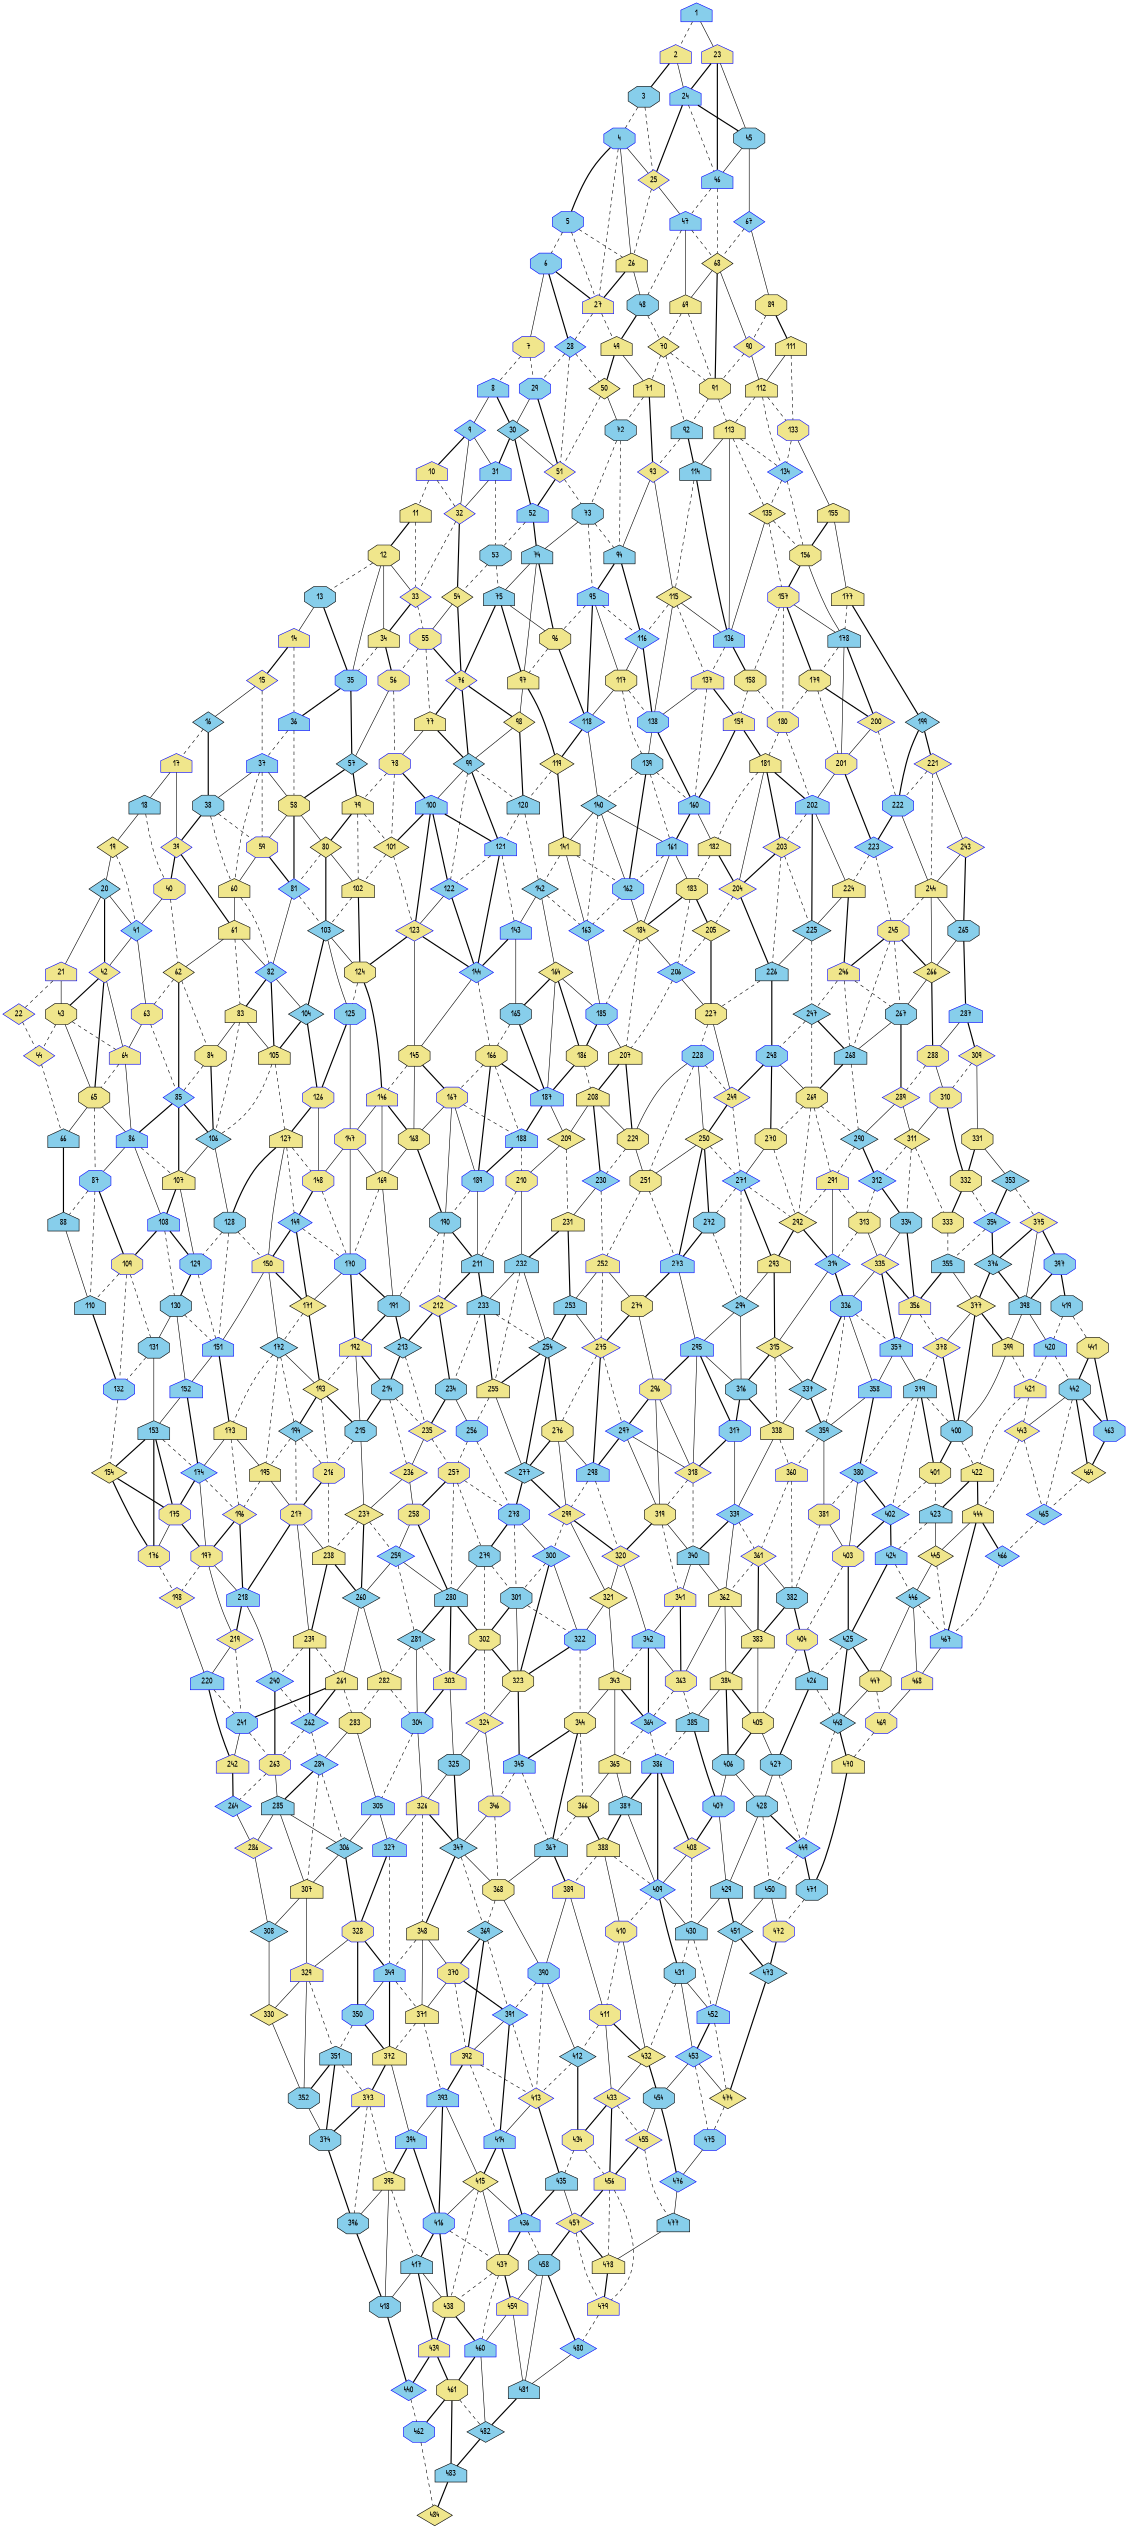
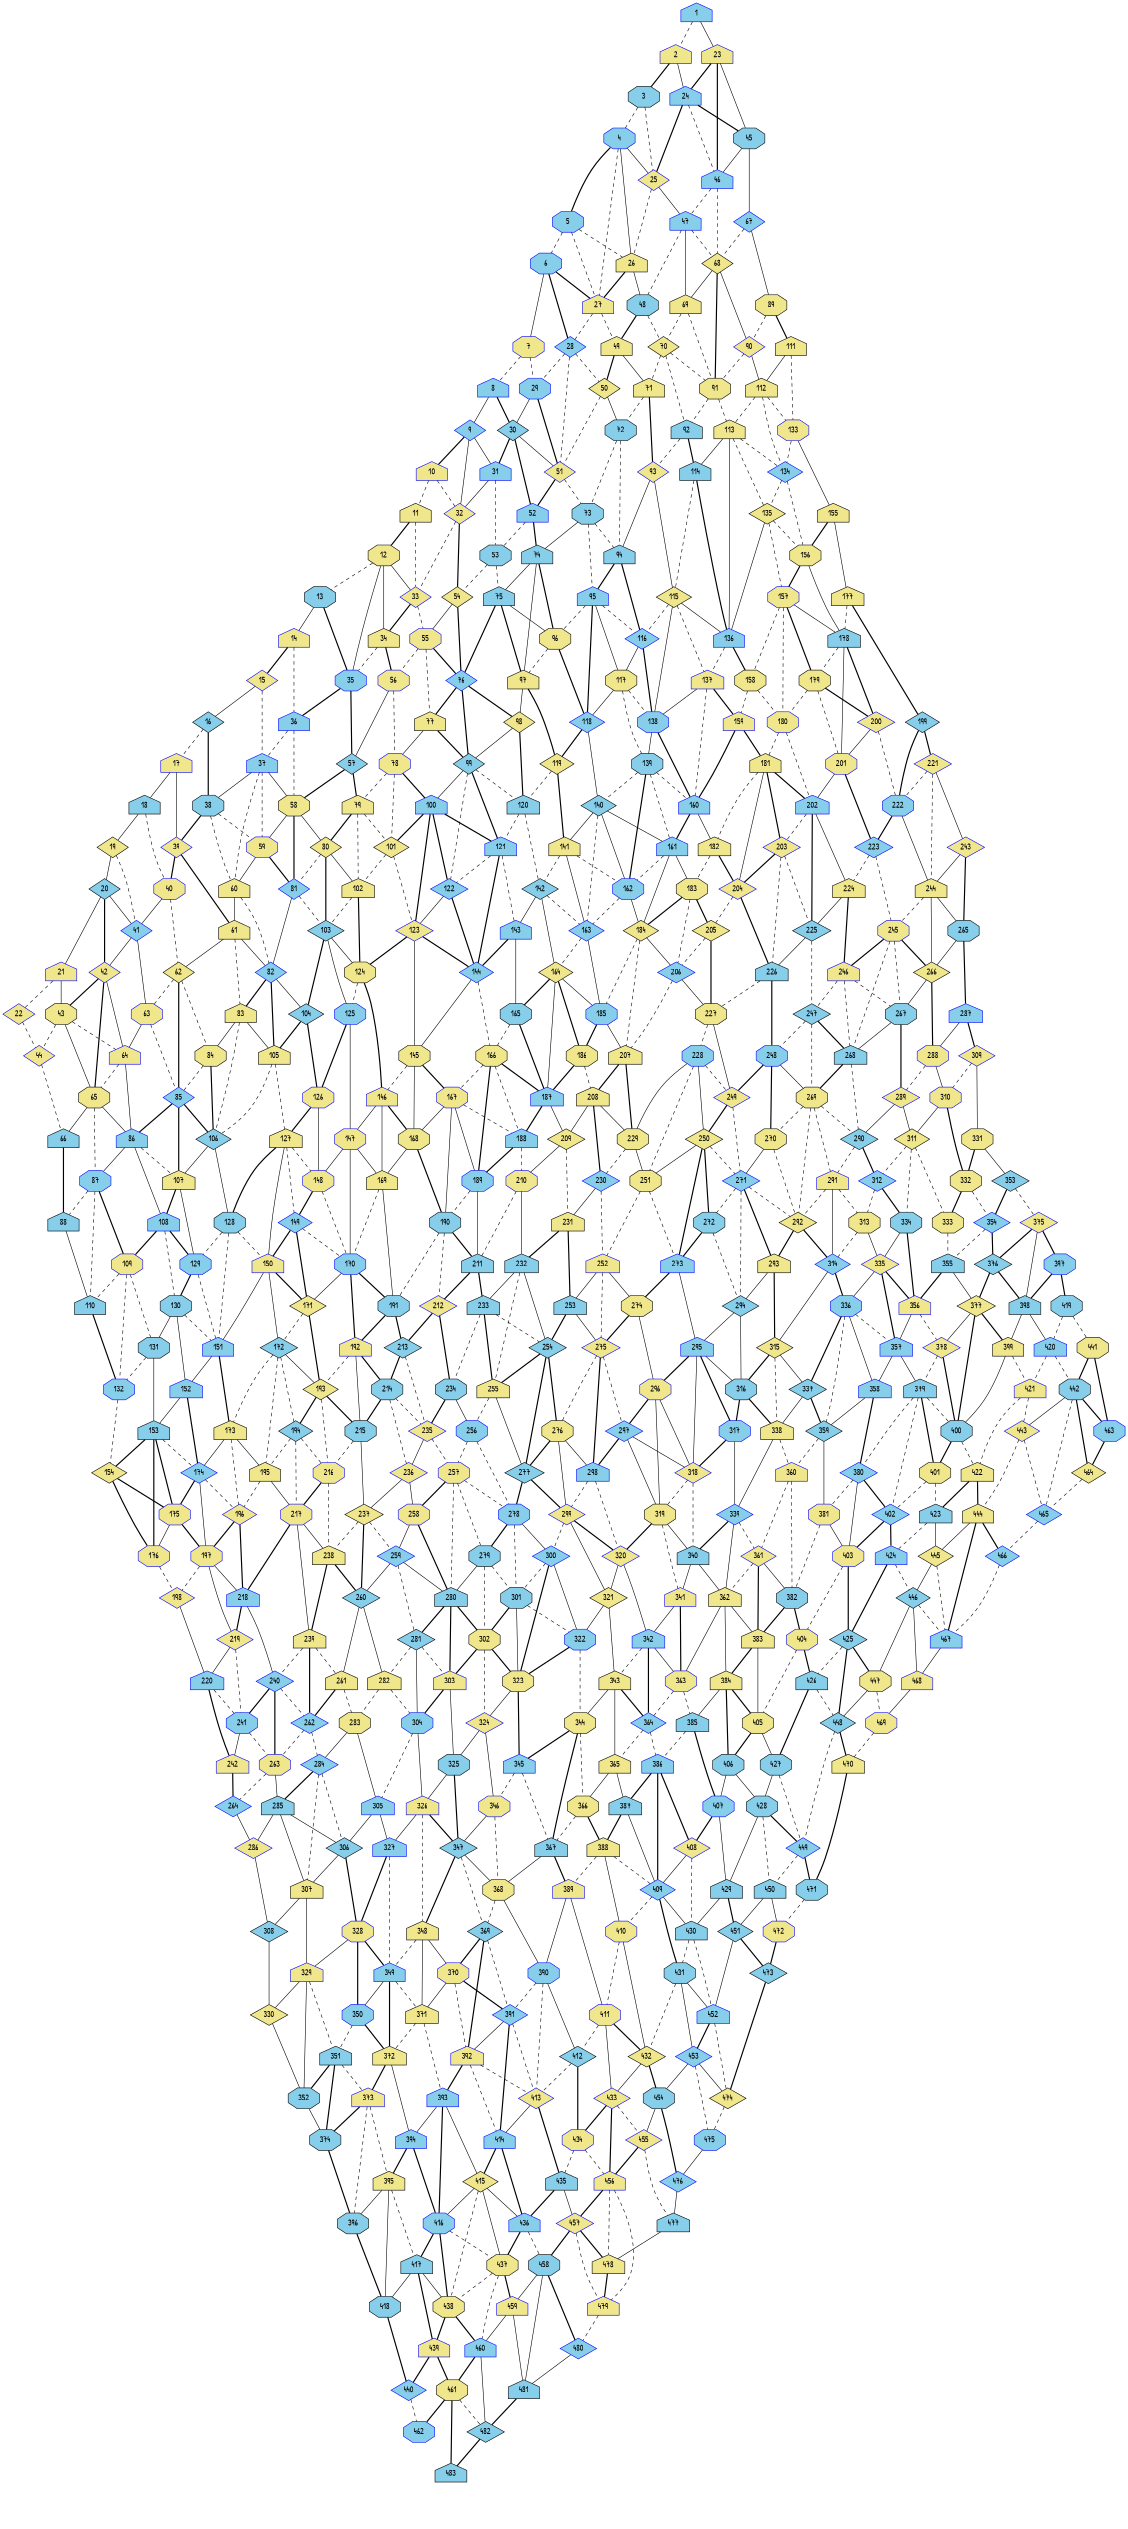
node "76": fillcolor khaki -> skyblue
edge "163" -- "164": added
edge "261" -- "241": now "240" -- "241"
node "484": removed
